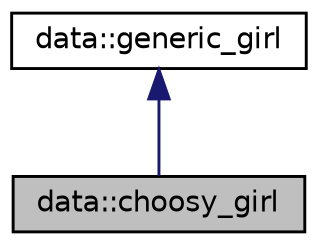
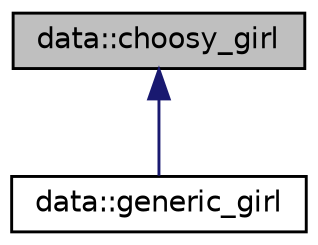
edge "data::choosy_girl" -> "data::generic_girl": reversed
